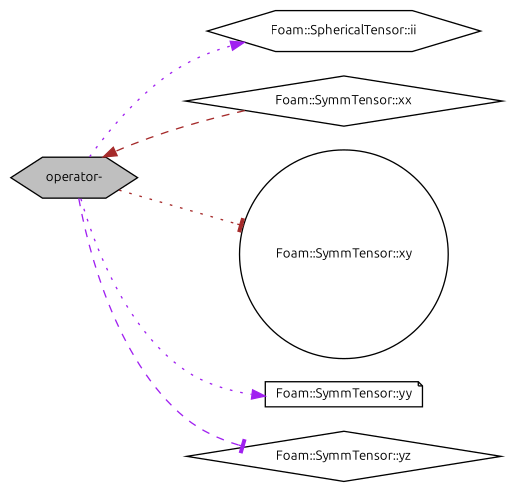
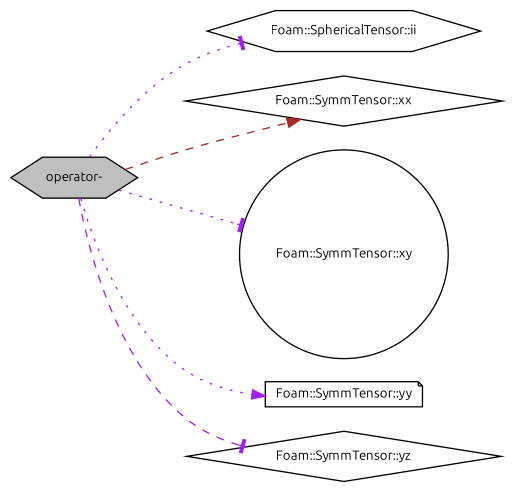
edge "operator-" -> "Foam::SphericalTensor::ii": arrowhead normal -> tee
edge "Foam::SymmTensor::xx" -> "operator-": reversed
edge "operator-" -> "Foam::SymmTensor::xy": color brown -> purple
